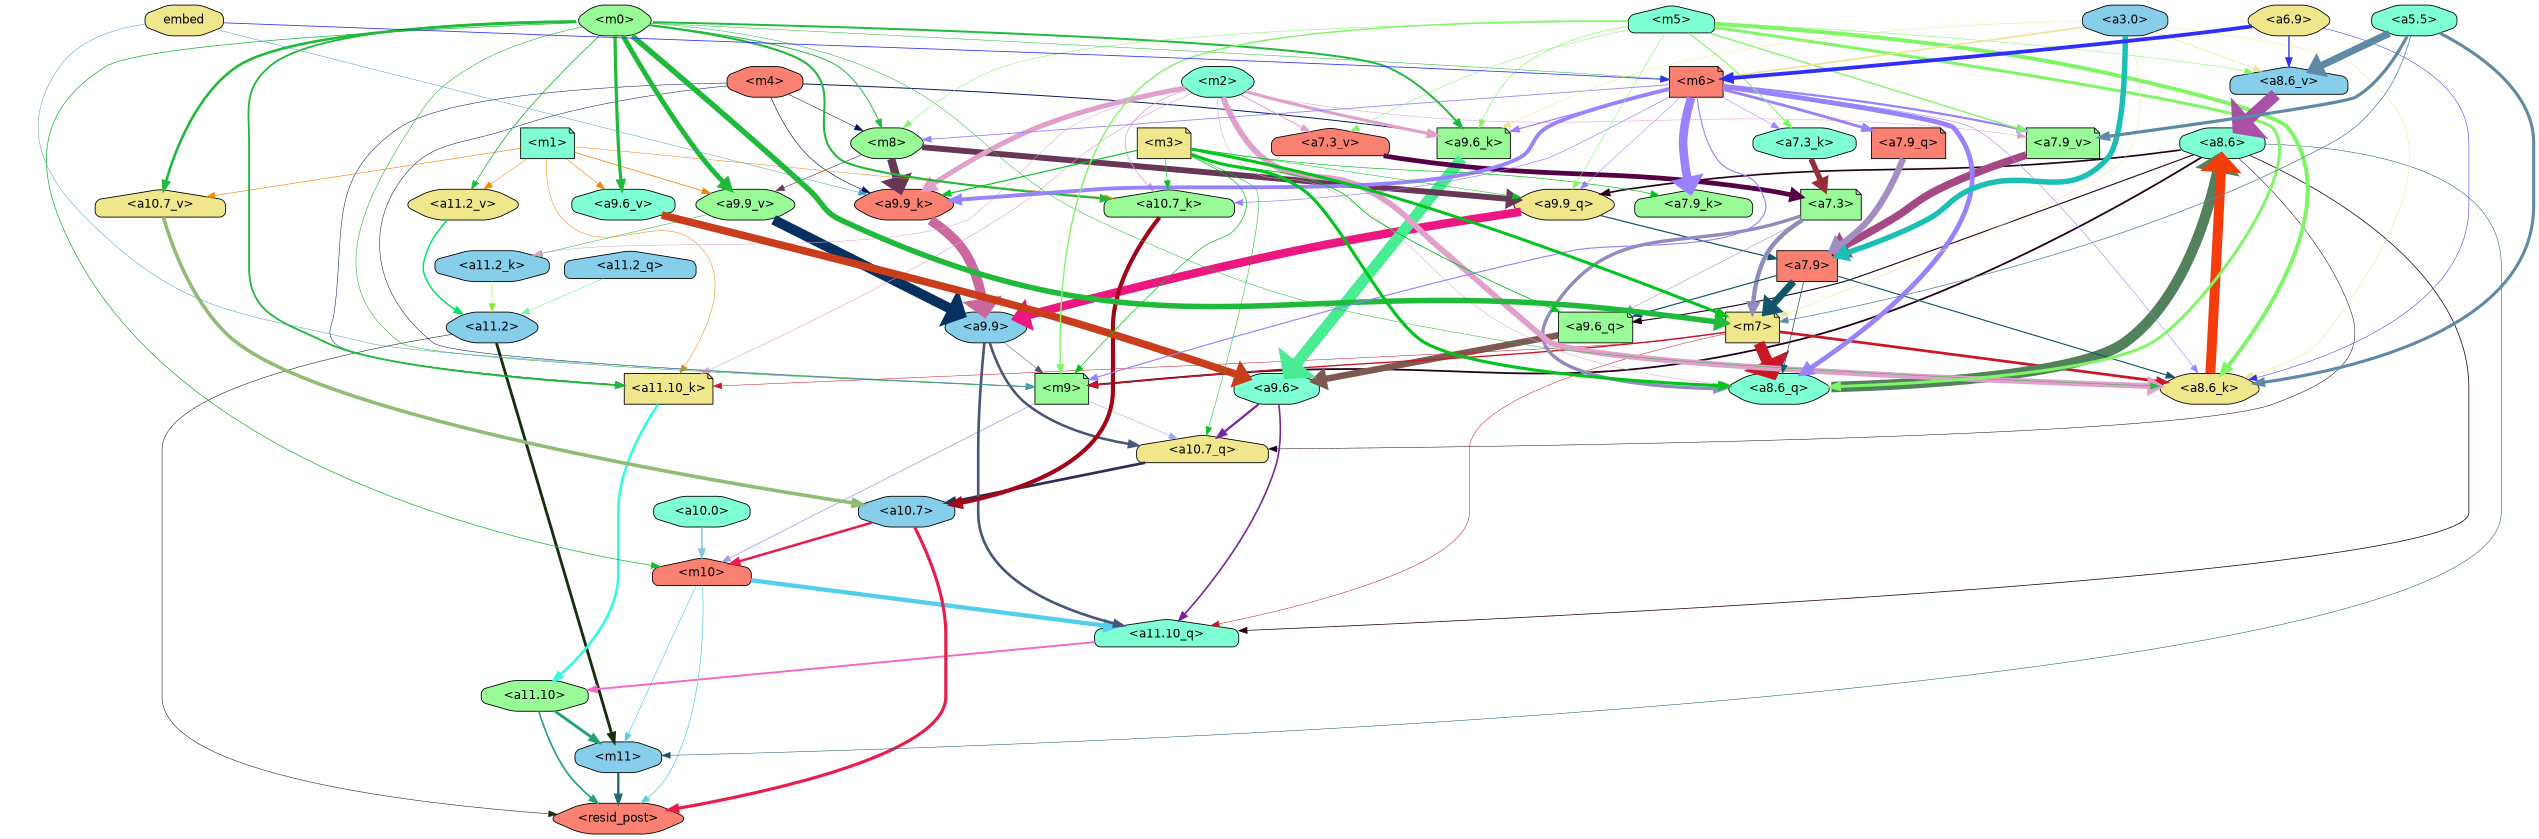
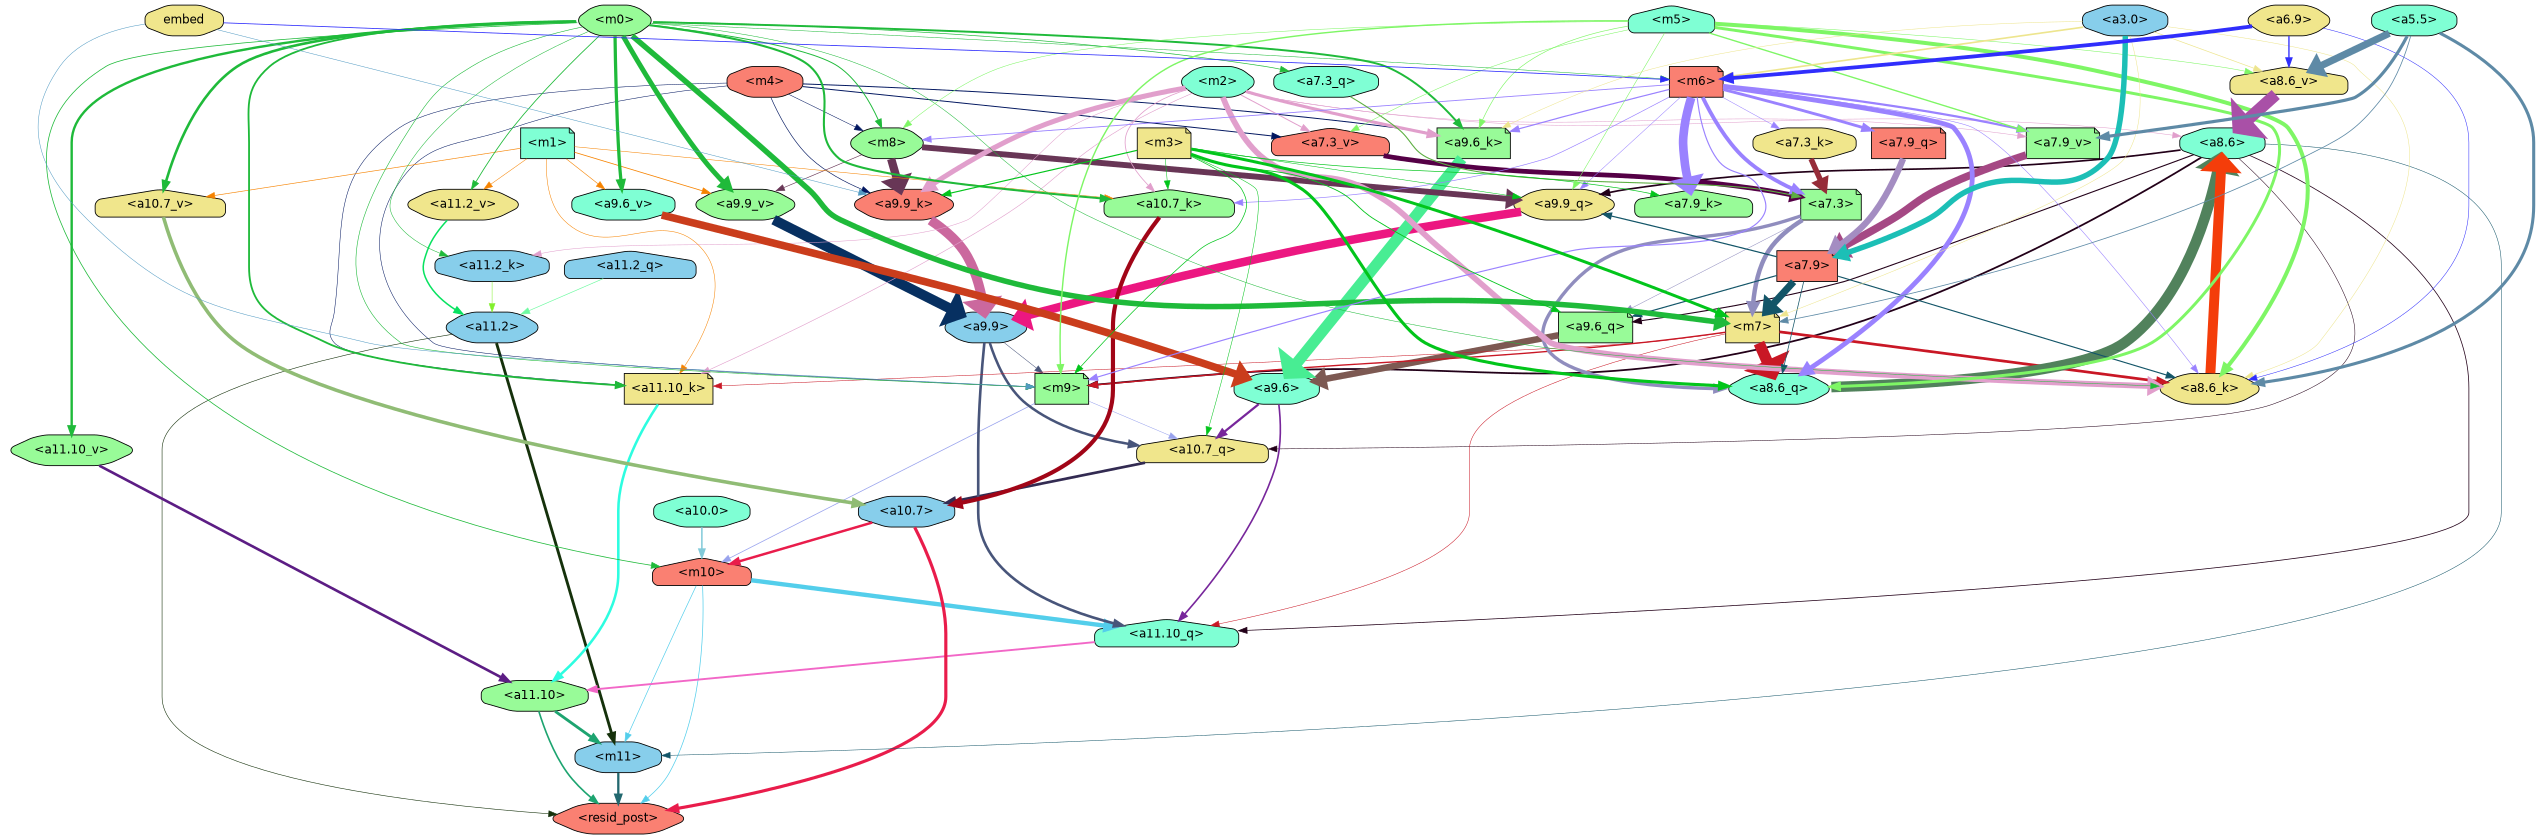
edge "<m5>" -> "<a7.3_k>": removed
node "<a7.3_q>": added
node "<a8.6_v>": fillcolor skyblue -> khaki
edge "<m4>" -> "<a7.3_v>": added
node "<a7.3_k>": fillcolor aquamarine -> khaki
edge "<m6>" -> "<a9.9_k>": now "<m6>" -> "<a7.3>"
edge "<a9.9_q>" -> "<a7.9>": reversed
edge "<a9.9_v>" -> "<a11.2_k>": now "<m0>" -> "<a11.2_k>"
edge "<m2>" -> "<a8.6_q>": now "<m2>" -> "<a8.6>"
node "<a11.10_v>": added
